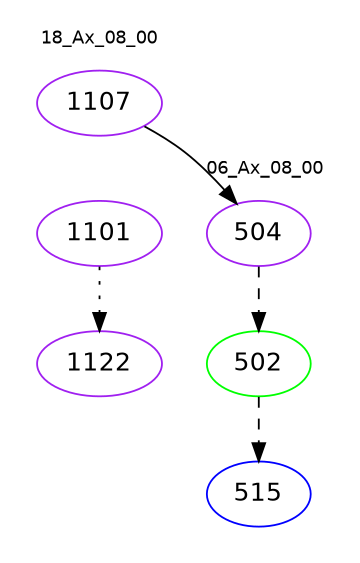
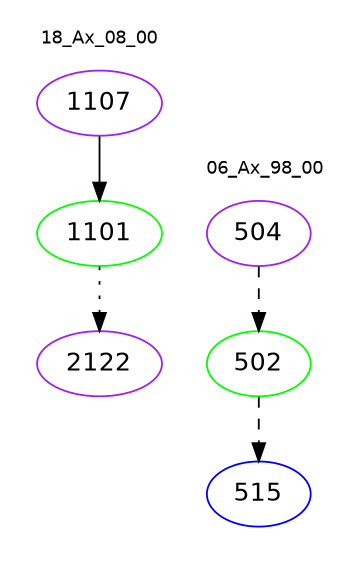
edge "1107" -> "504": now "1107" -> "1101"
cluster "06_Ax_08_00": label "06_Ax_08_00" -> "06_Ax_98_00"
node "1101": color purple -> green
node "1122": label "1122" -> "2122"
